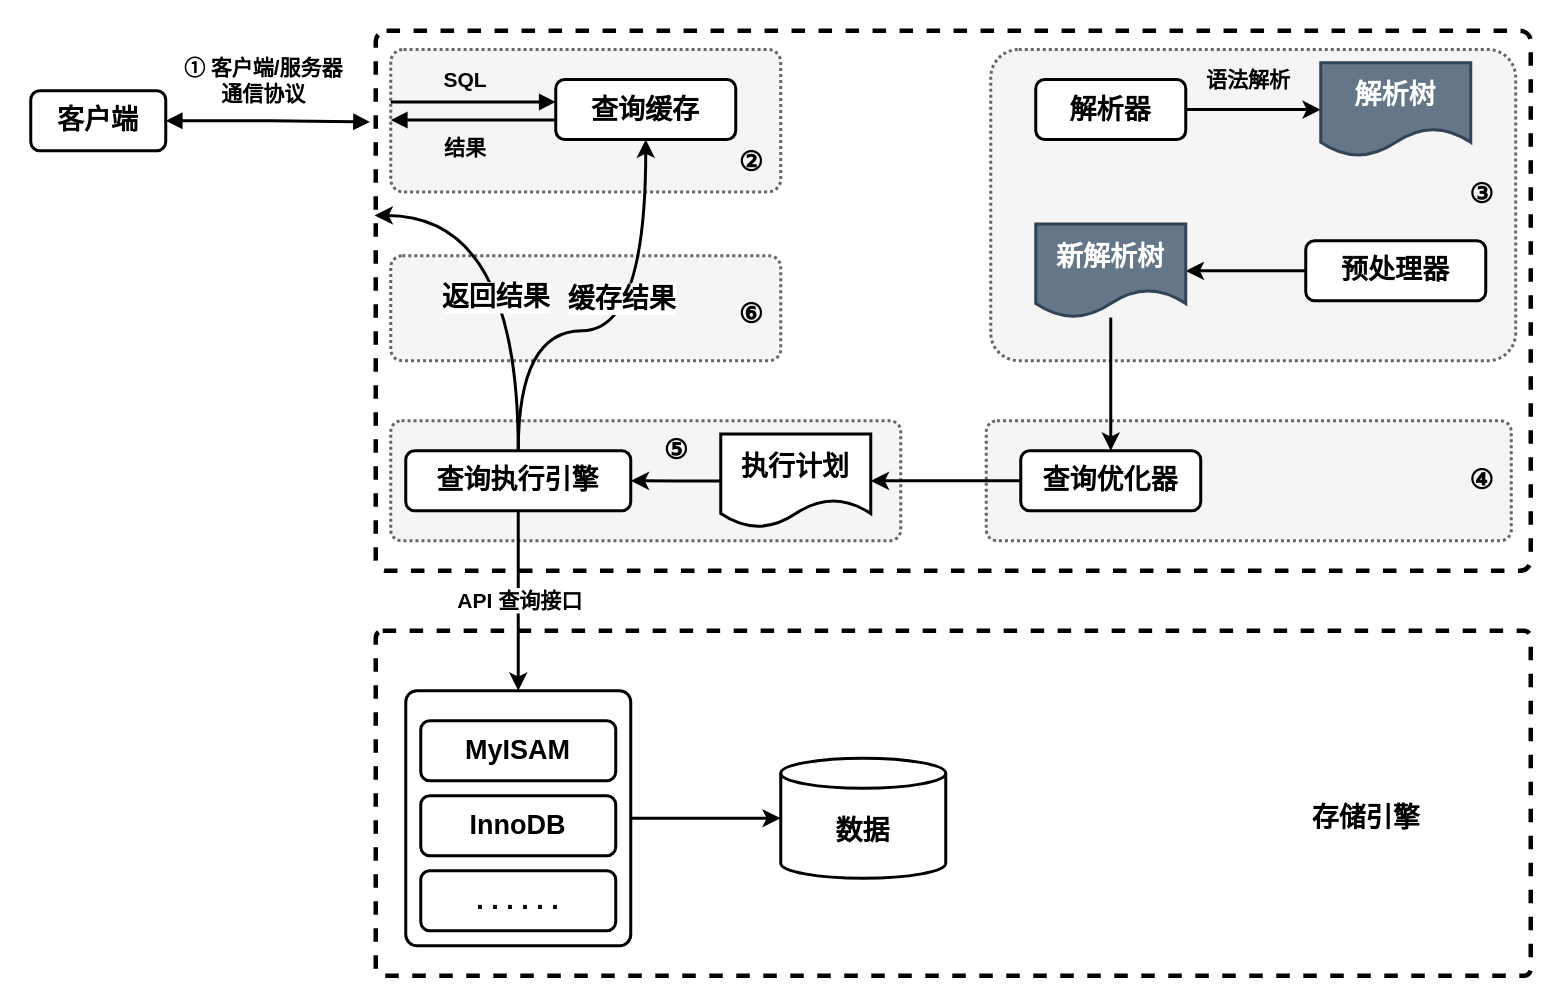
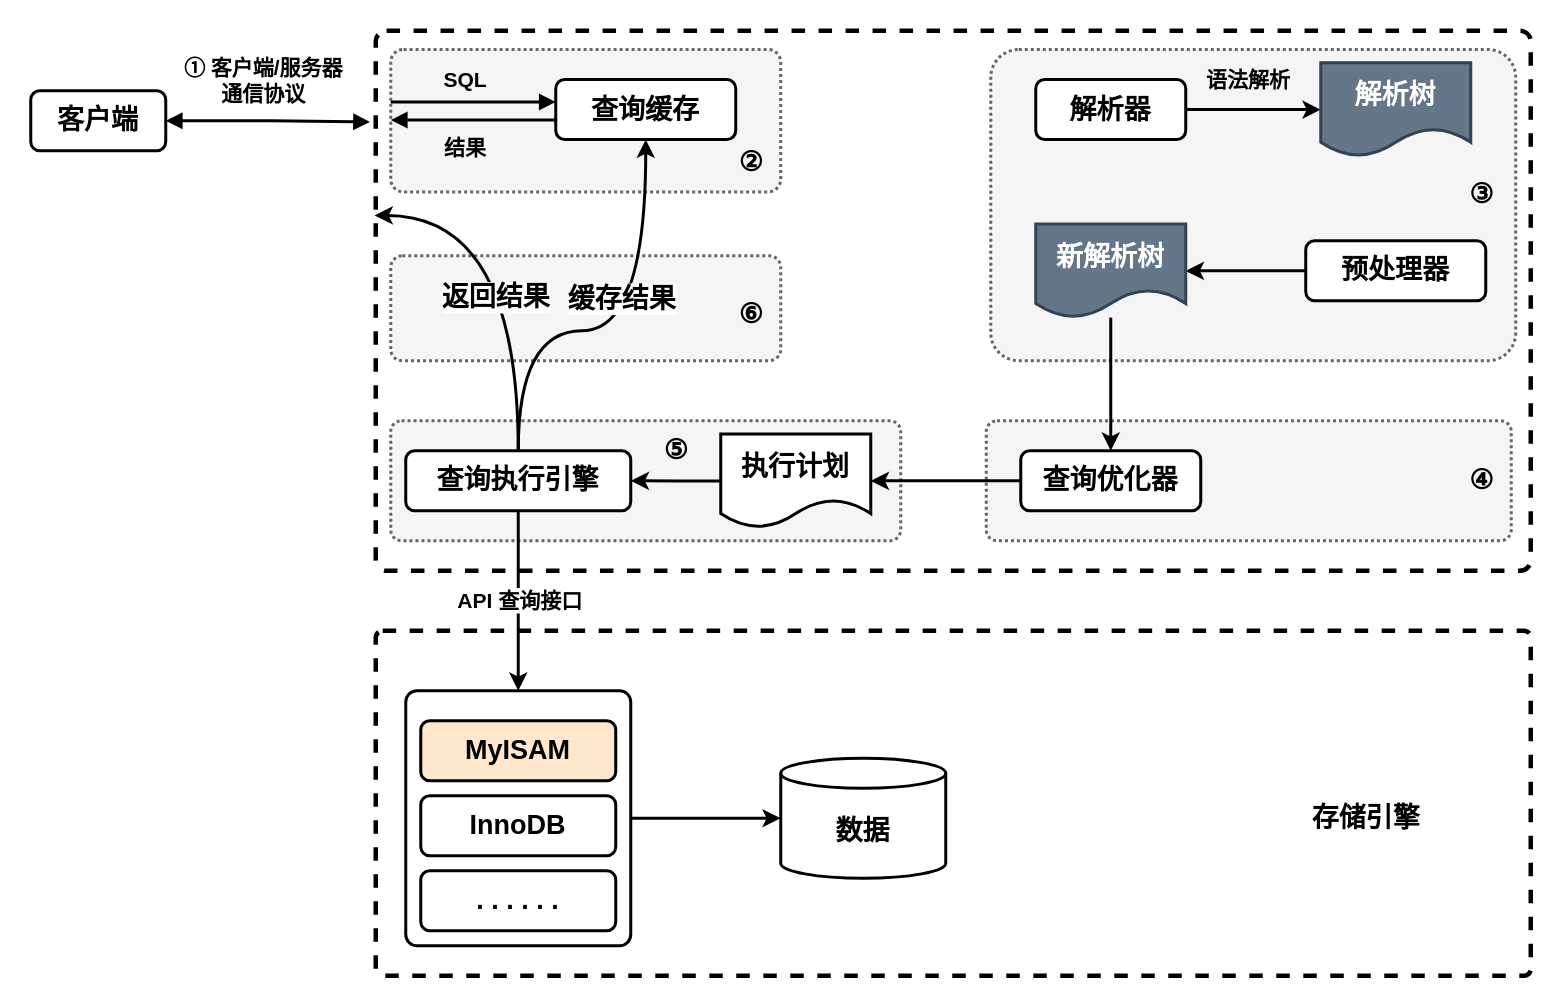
node "MyISAM": fillcolor #ffffff -> #ffe6cc
